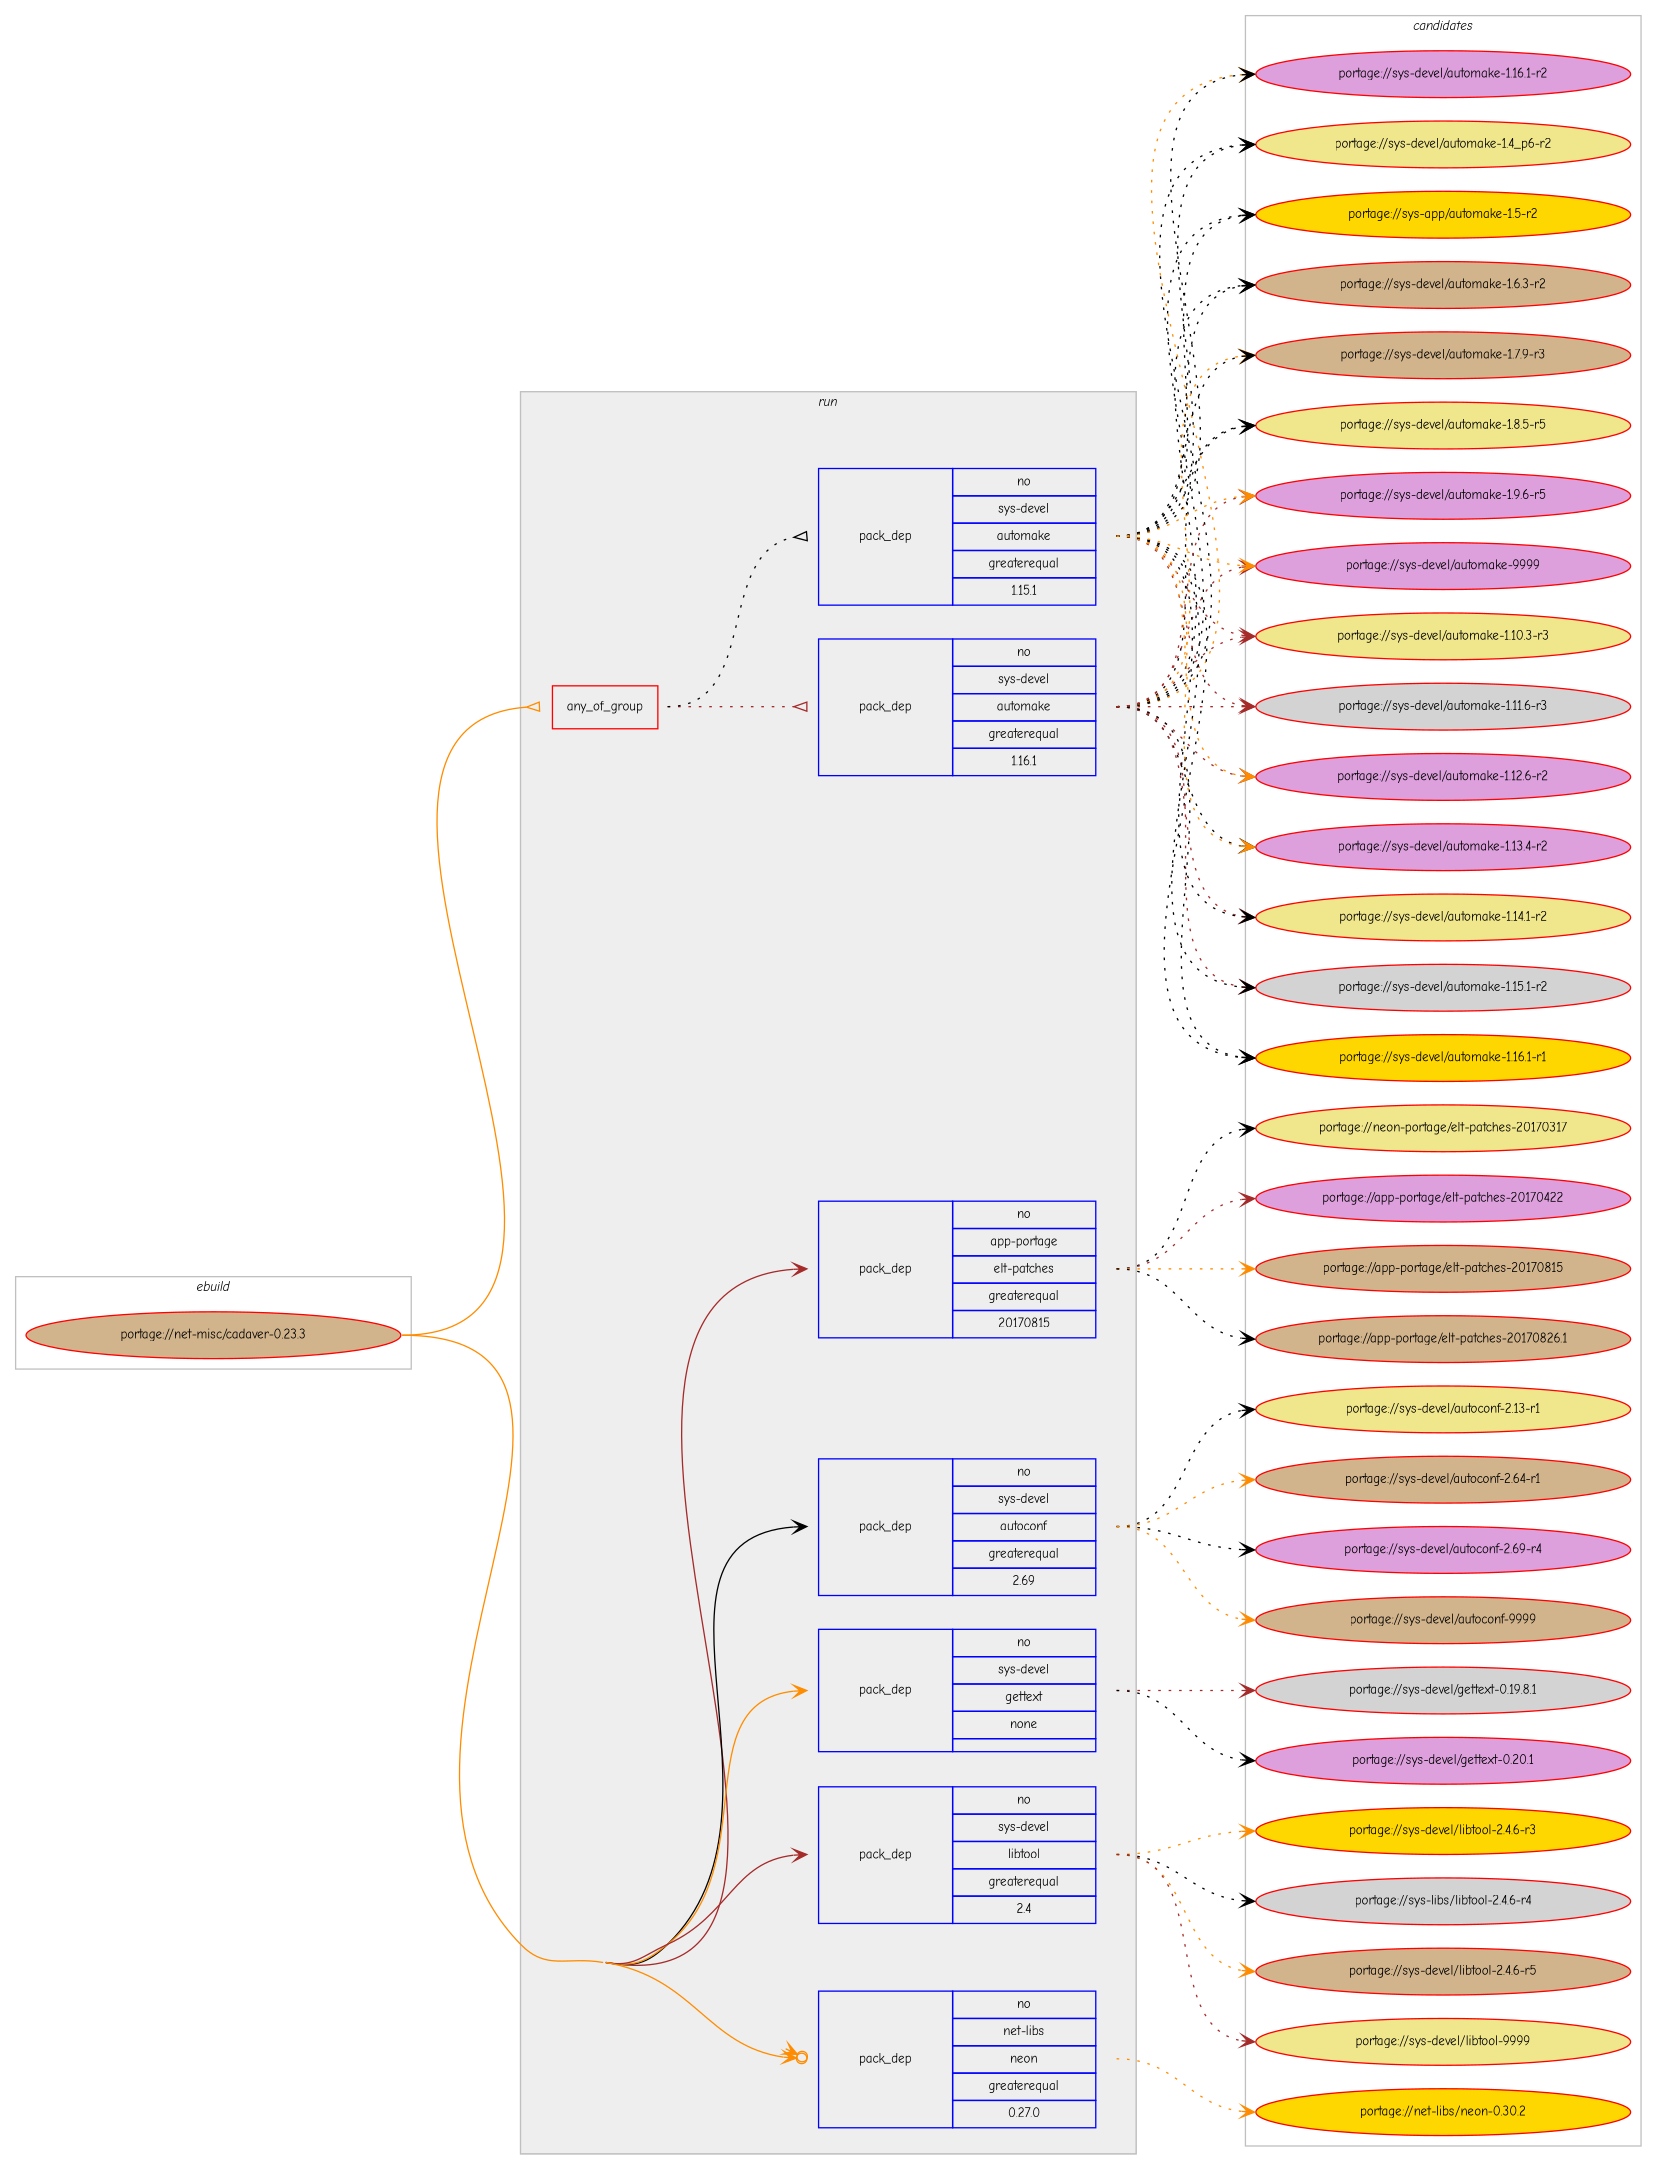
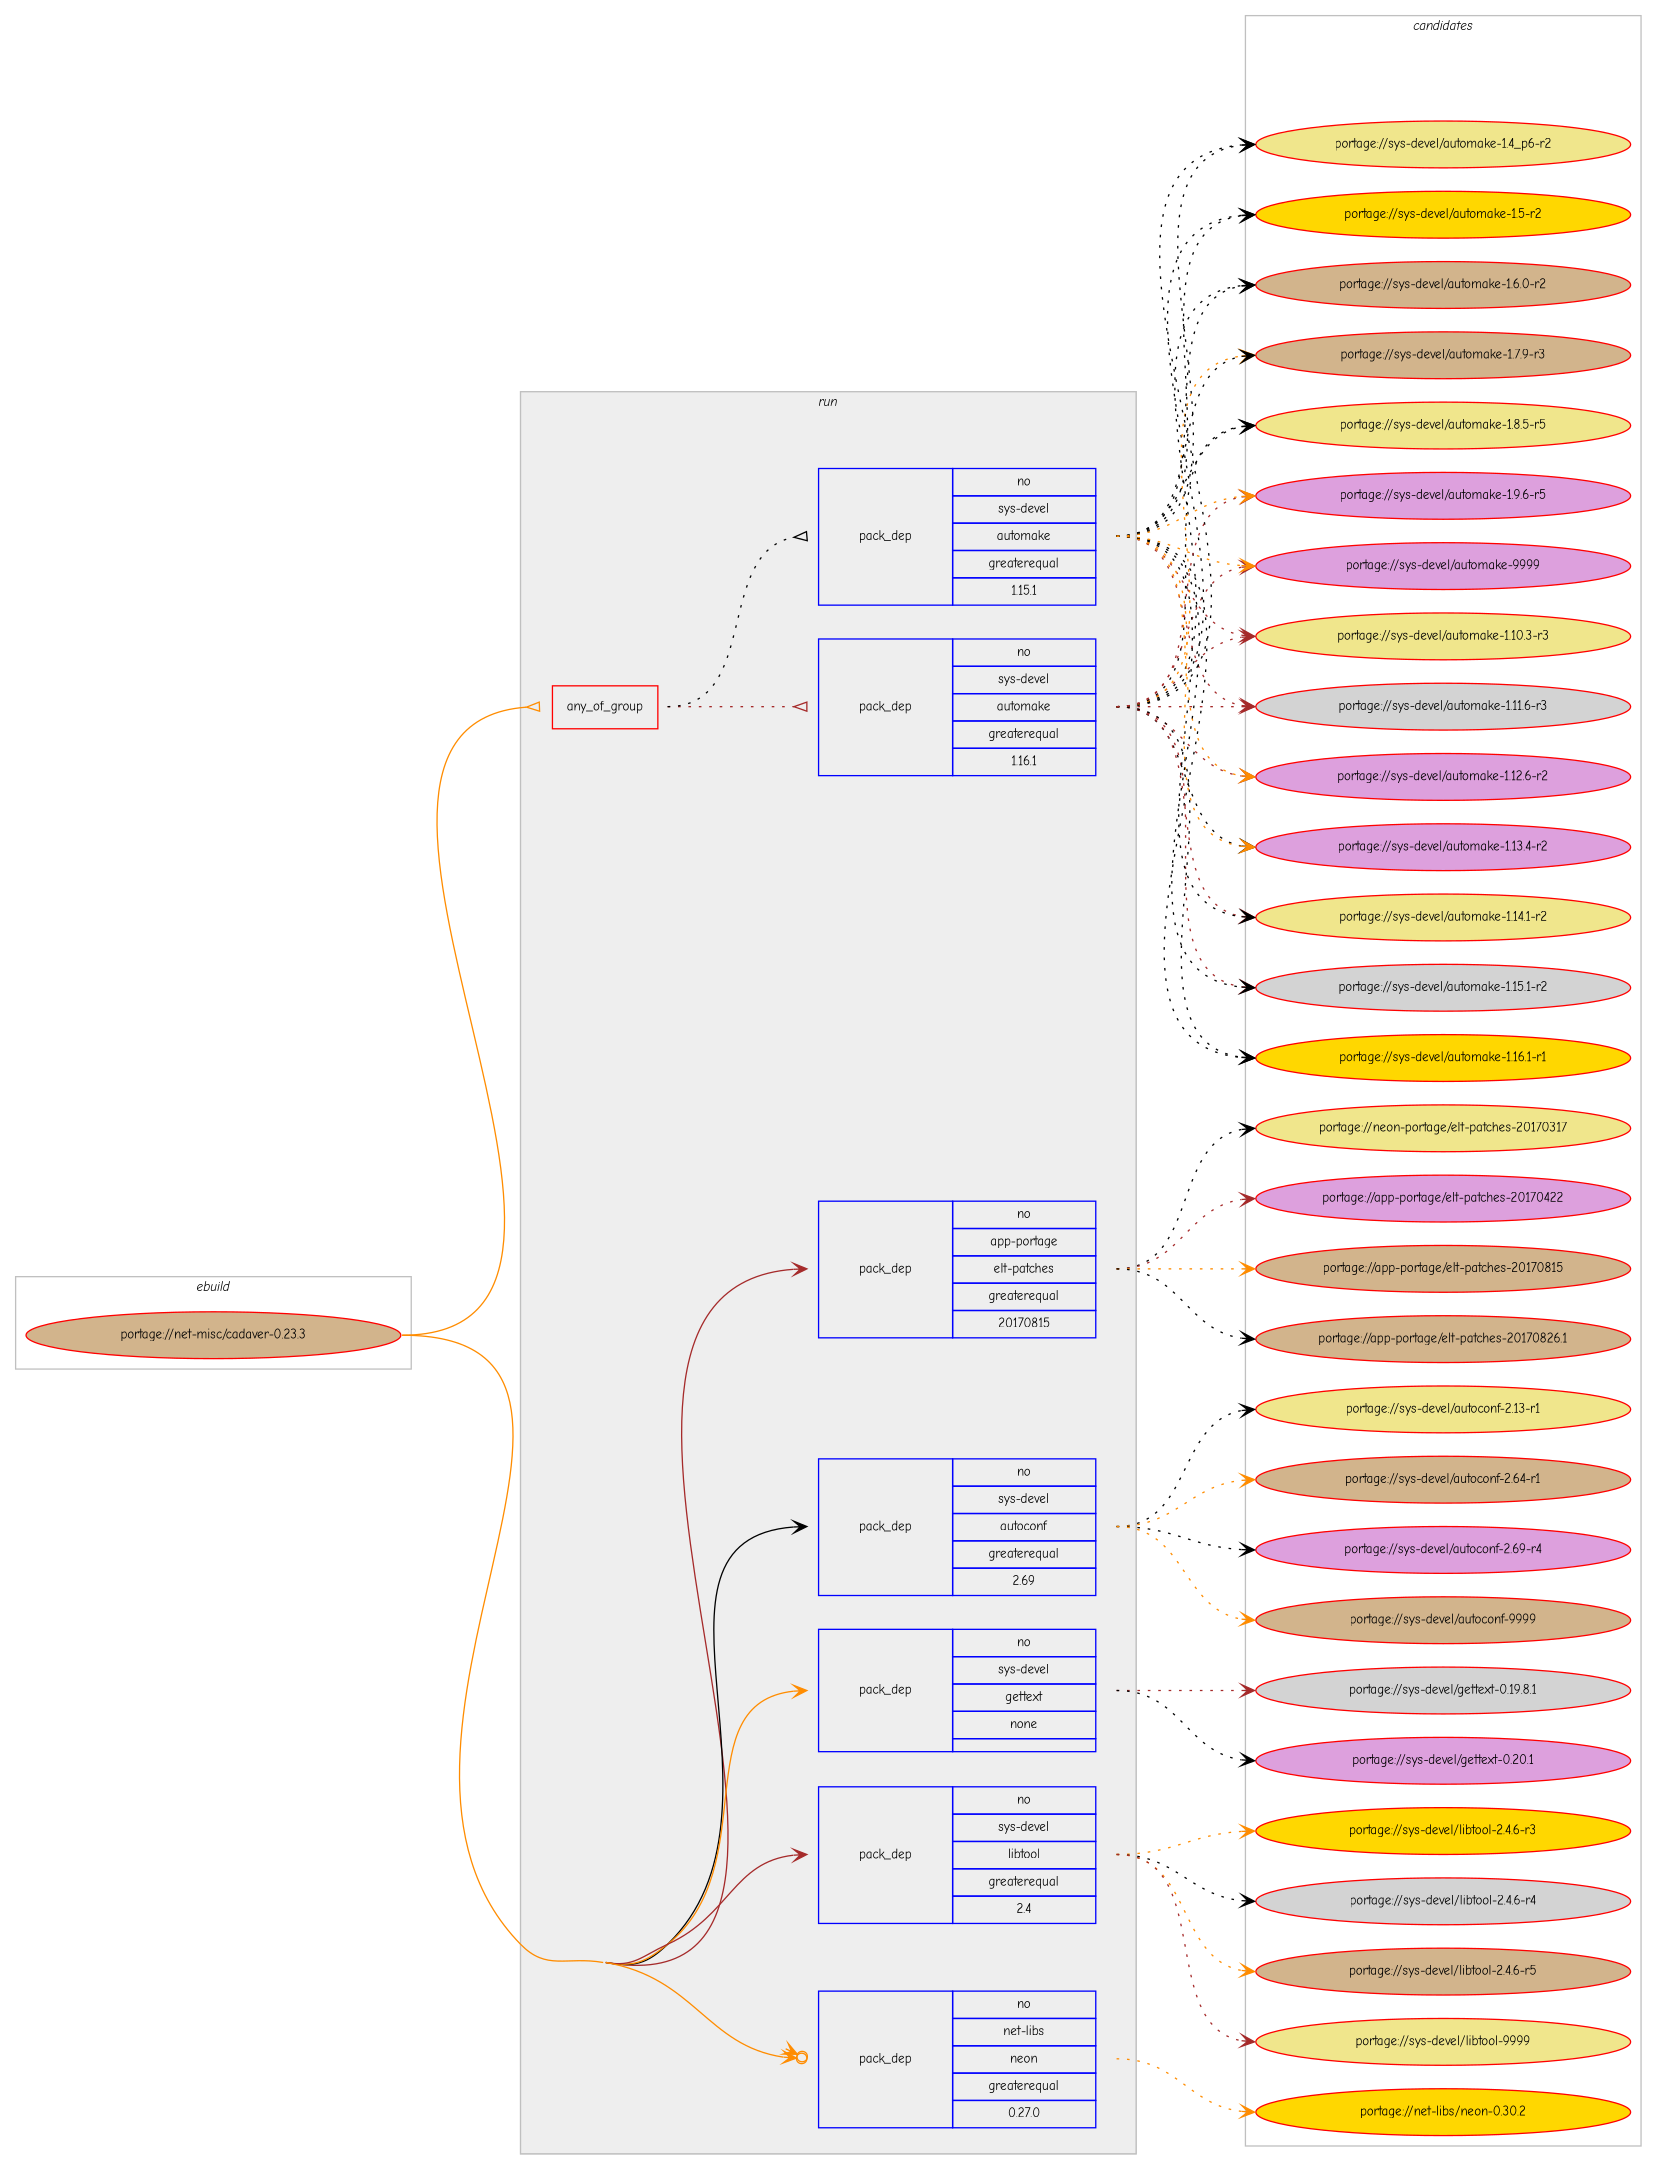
node "portage://sys-devel/automake-1.16.1-r2": removed
node "portage://sys-app/automake-1.5-r2": label "portage://sys-app/automake-1.5-r2" -> "portage://sys-devel/automake-1.5-r2"
node "portage://sys-devel/automake-1.6.3-r2": label "portage://sys-devel/automake-1.6.3-r2" -> "portage://sys-devel/automake-1.6.0-r2"
node "portage://sys-libs/libtool-2.4.6-r4": label "portage://sys-libs/libtool-2.4.6-r4" -> "portage://sys-devel/libtool-2.4.6-r4"
